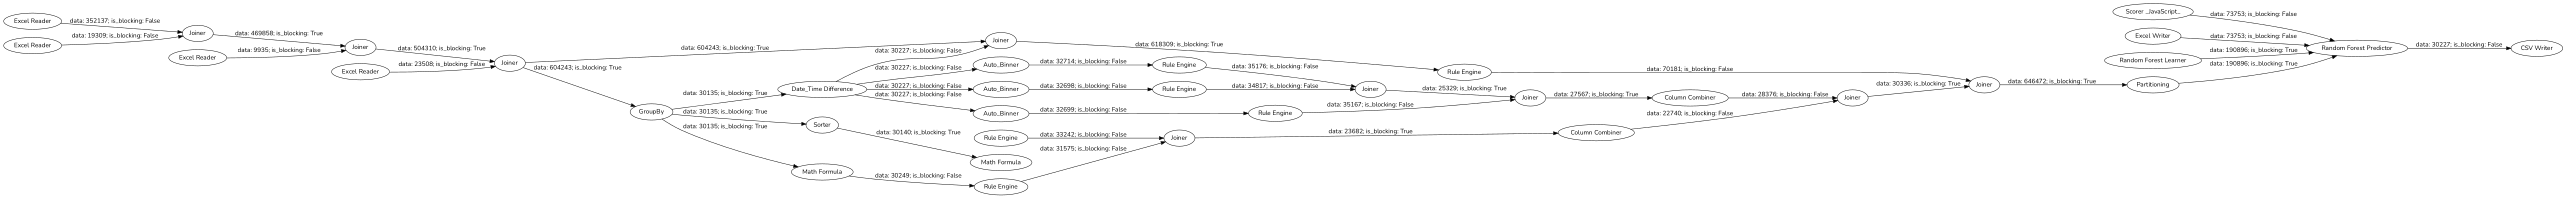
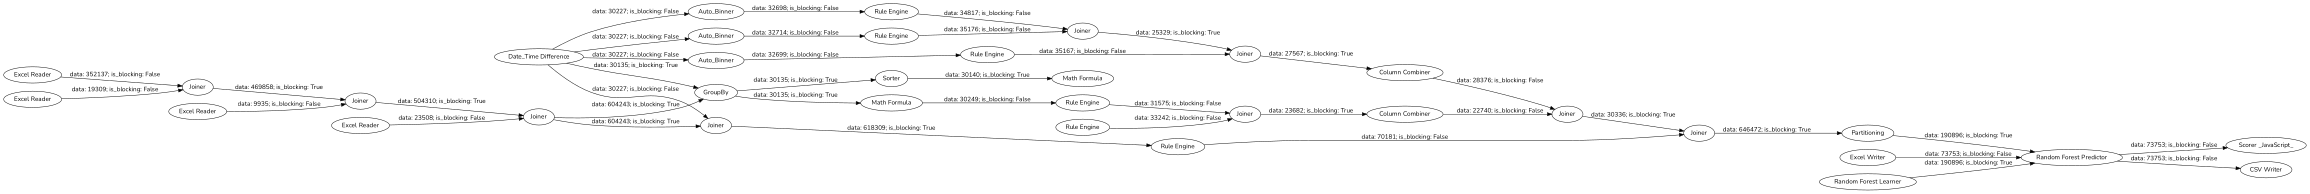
edge "Scorer _JavaScript_" -> "Random Forest Predictor": reversed
edge "Random Forest Predictor" -> "CSV Writer": label "data: 30227; is_blocking: False" -> "data: 73753; is_blocking: False"
edge "GroupBy" -> "Date_Time Difference": reversed
